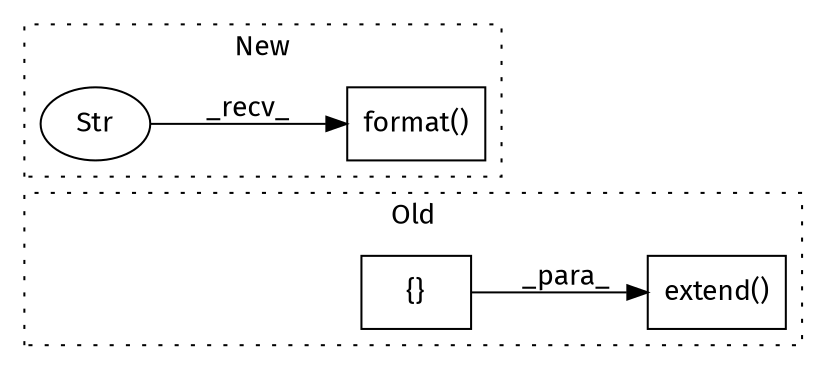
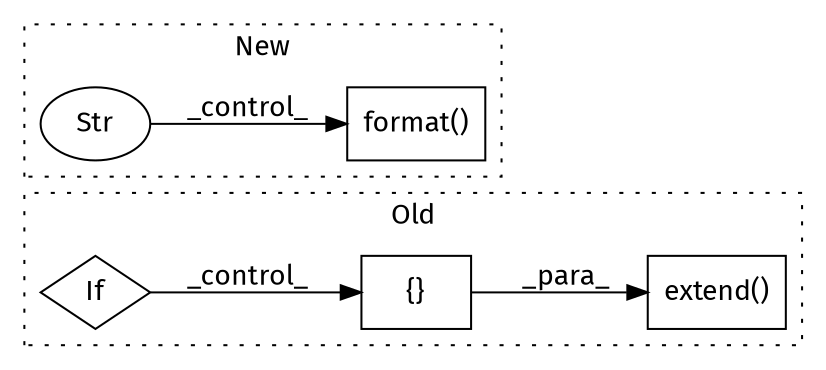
edge "Str" -> "format()": label "_recv_" -> "_control_"
node "If": added
